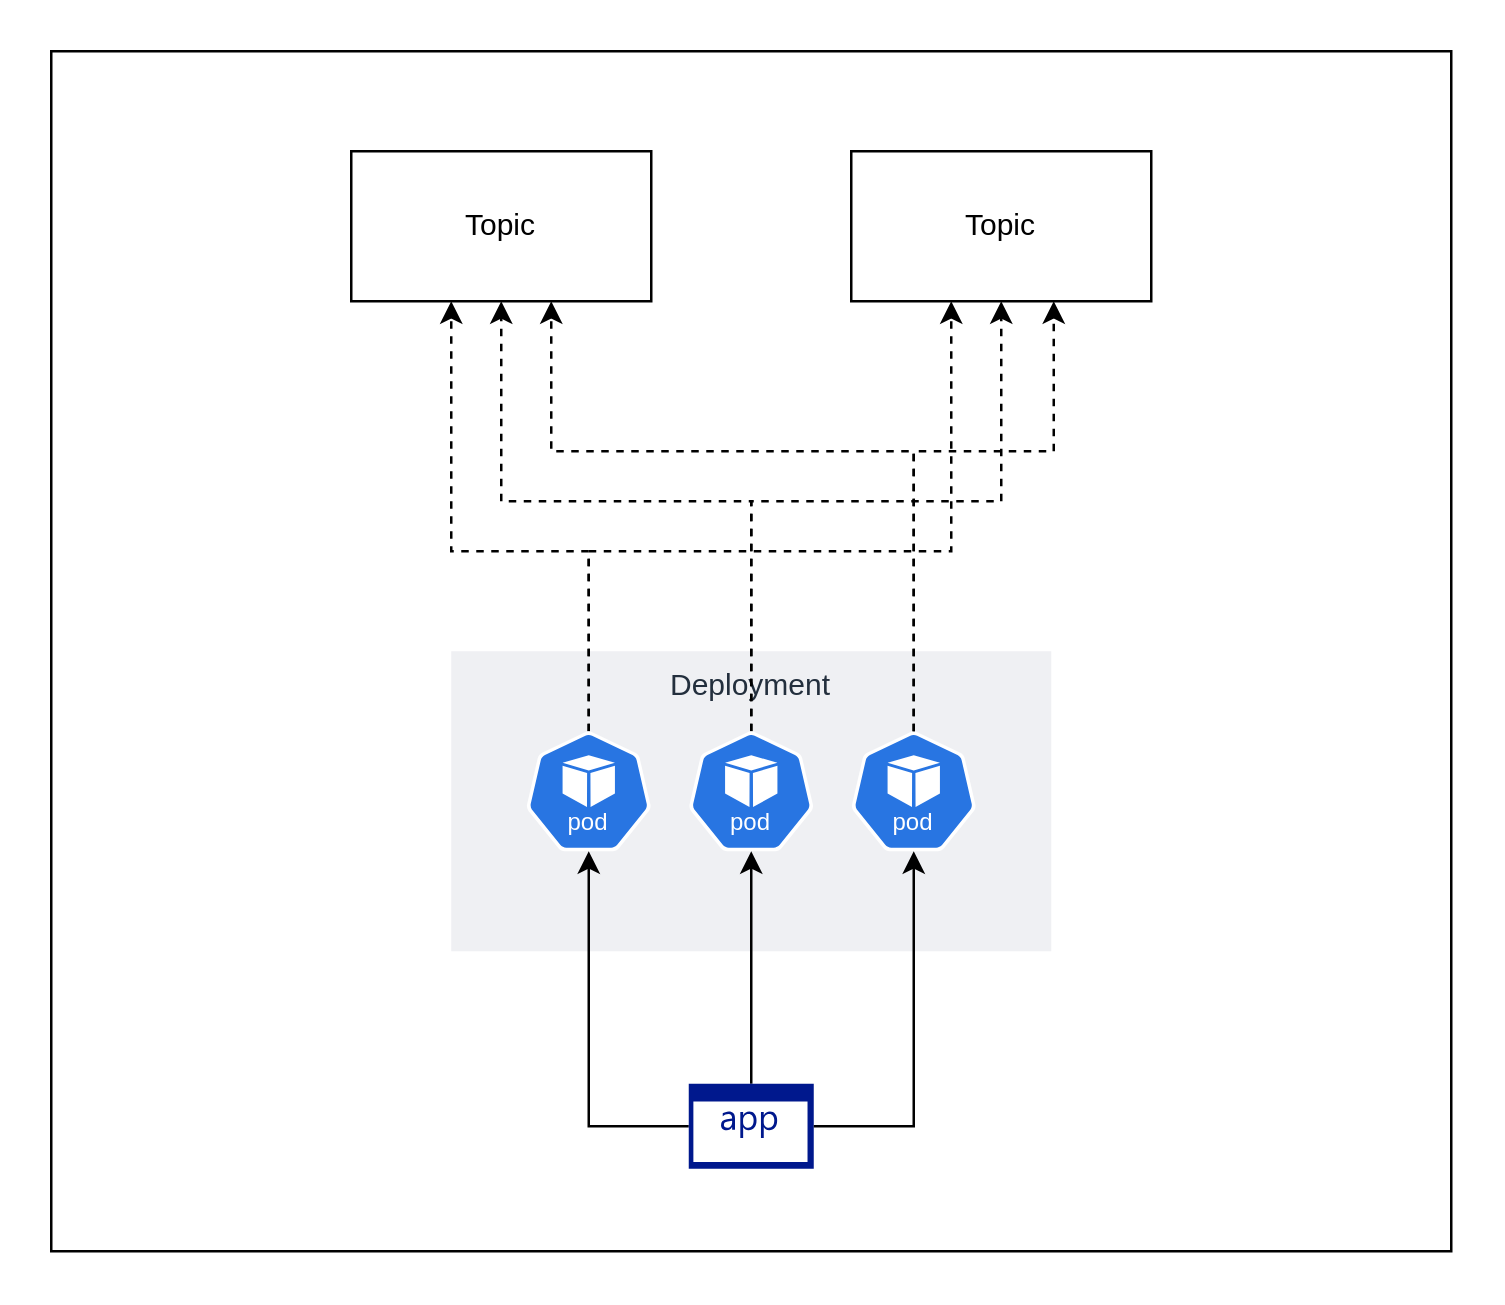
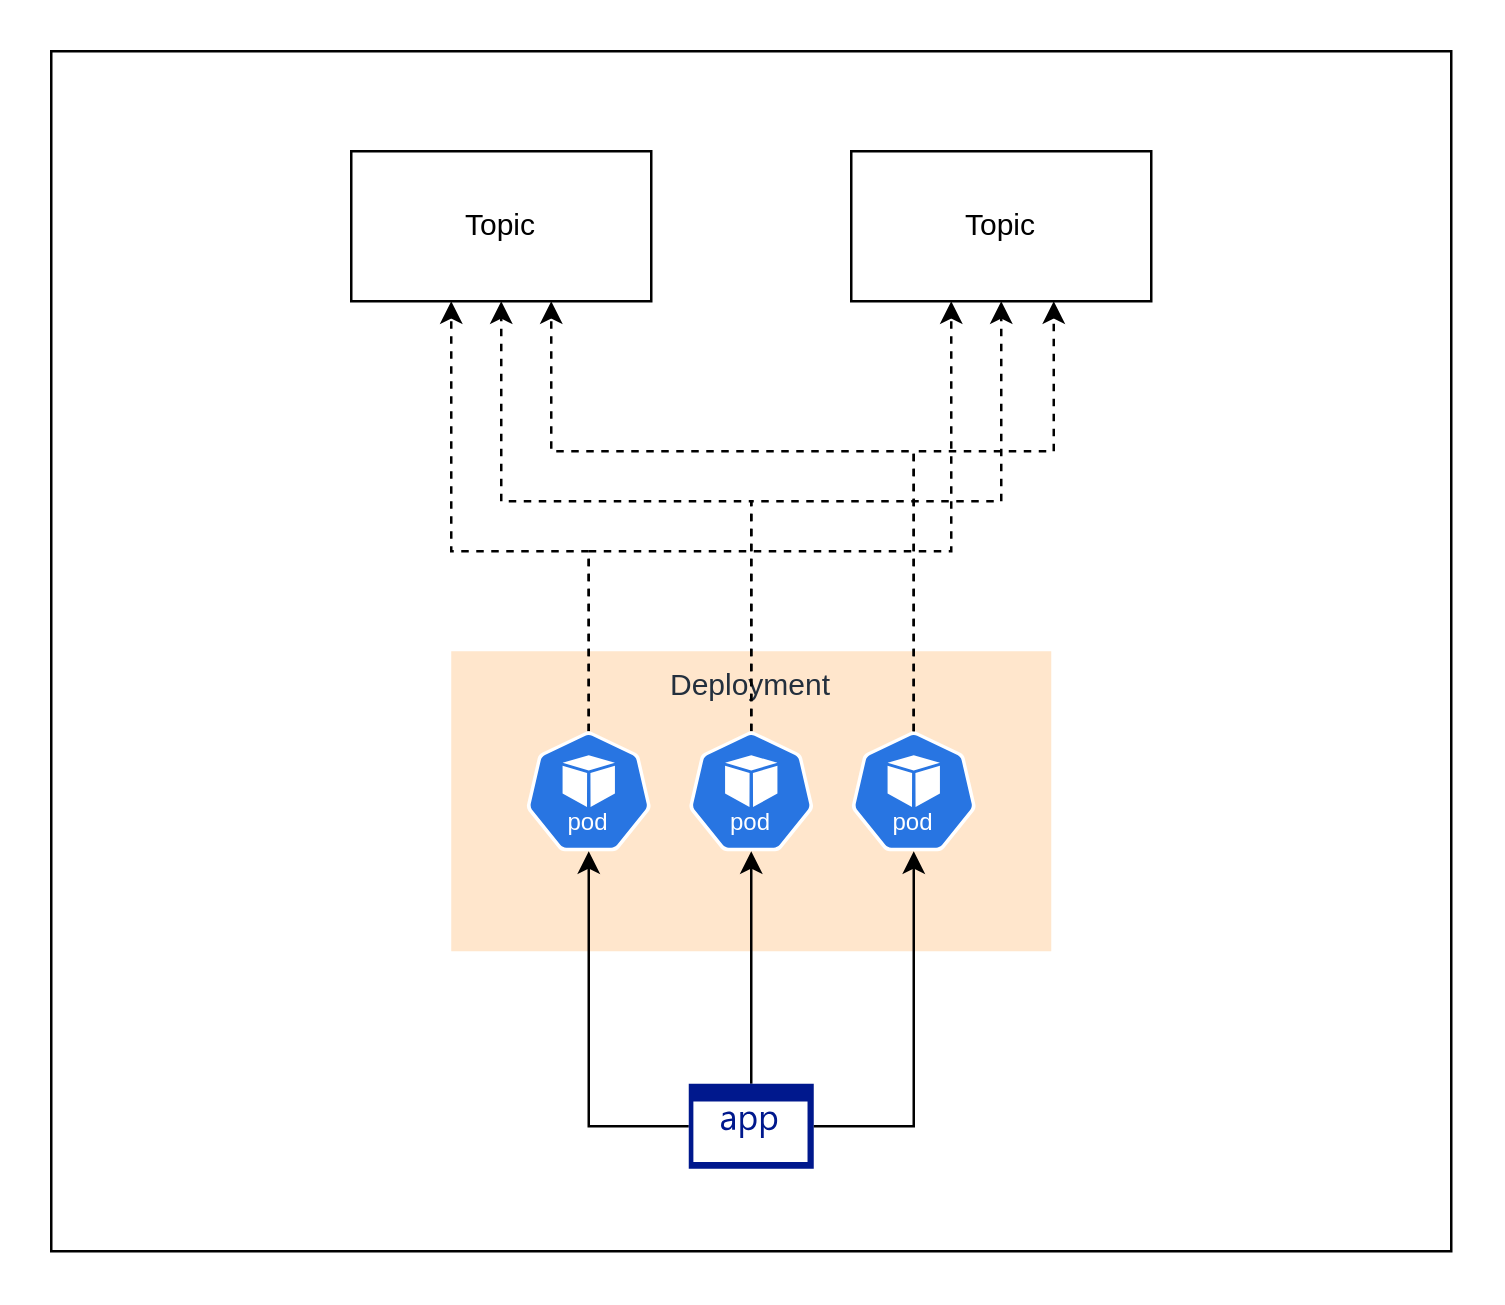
node "Deployment": fillcolor #eff0f3 -> #ffe6cc
